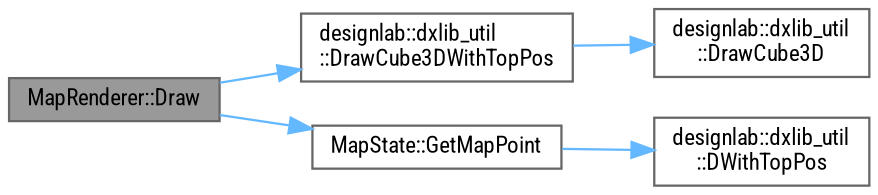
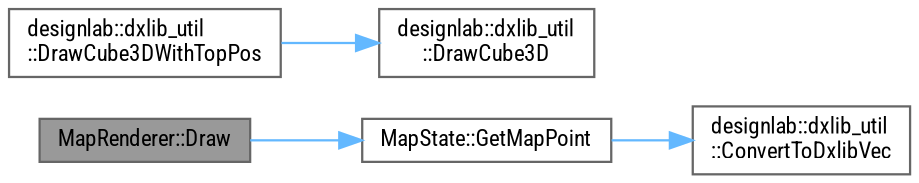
edge "MapRenderer::Draw" -> "designlab::dxlib_util ::DrawCube3DWithTopPos": removed
node "designlab::dxlib_util ::DWithTopPos": label "designlab::dxlib_util ::DWithTopPos" -> "designlab::dxlib_util ::ConvertToDxlibVec"
